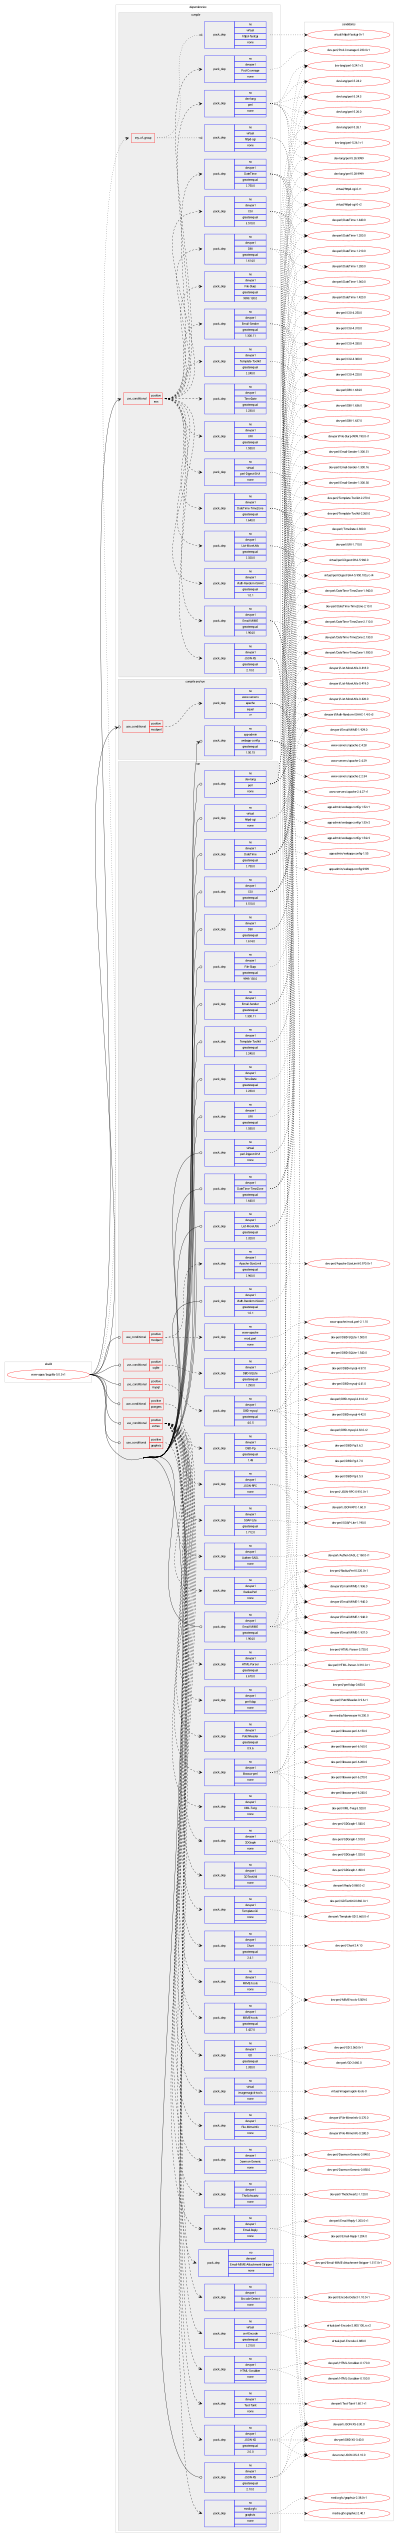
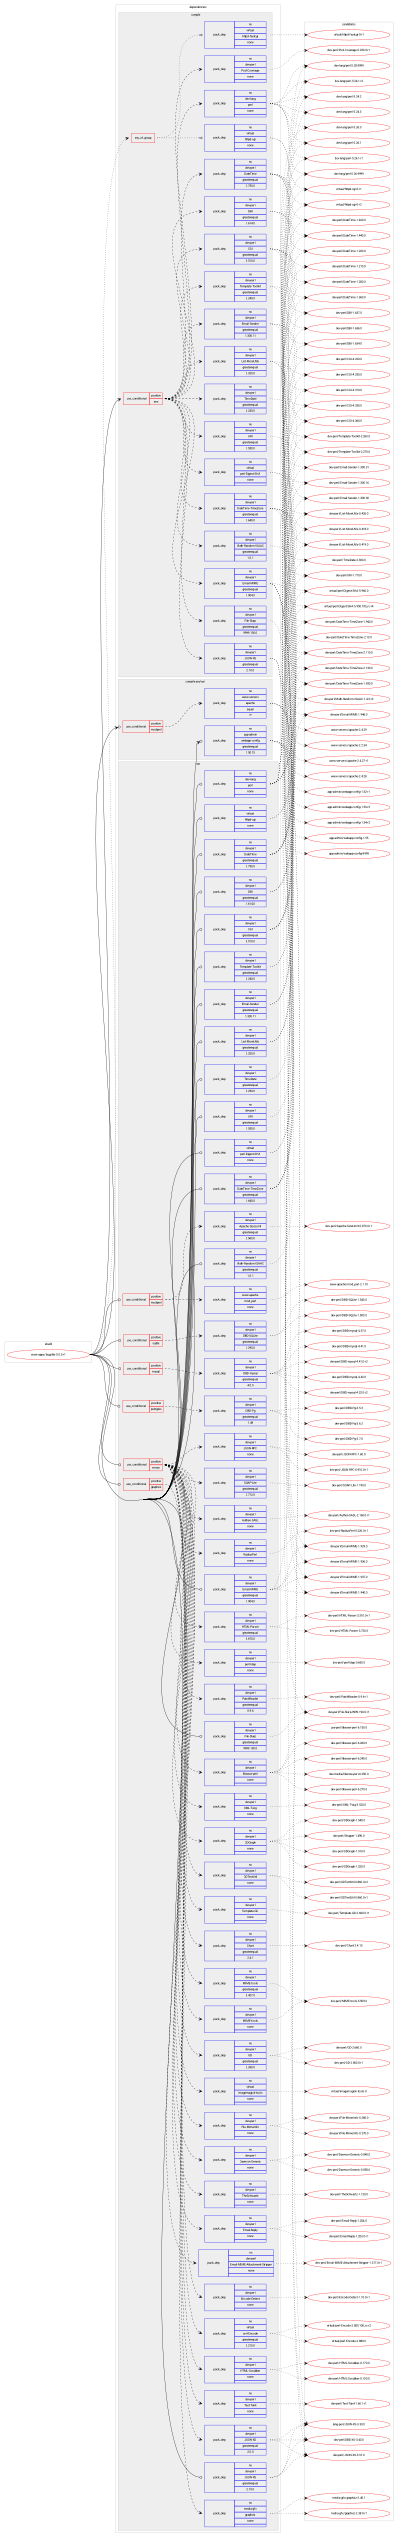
node "dev-perl/libwww-perl-6.160.0": removed
node "dev-perl/GDGraph-1.490.0": label "dev-perl/GDGraph-1.490.0" -> "dev-perl/Stripper-1.490.0"
node "dev-perl/Reply-0.860.0-r2": label "dev-perl/Reply-0.860.0-r2" -> "dev-perl/GDTextUtil-0.860.0-r2"
node "dev-perl/JSON-XS-3.30.0": label "dev-perl/JSON-XS-3.30.0" -> "lang-perl/JSON-XS-3.30.0"
node "dev-none/JSON-XS-3.10.0": label "dev-none/JSON-XS-3.10.0" -> "dev-perl/JSON-XS-3.10.0"
